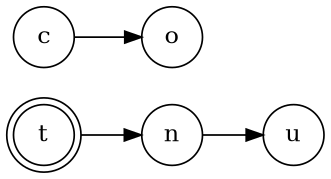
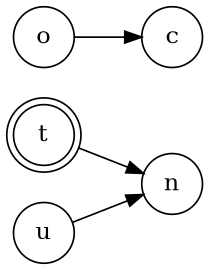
edge "c" -> "o": reversed
edge "n" -> "u": reversed
